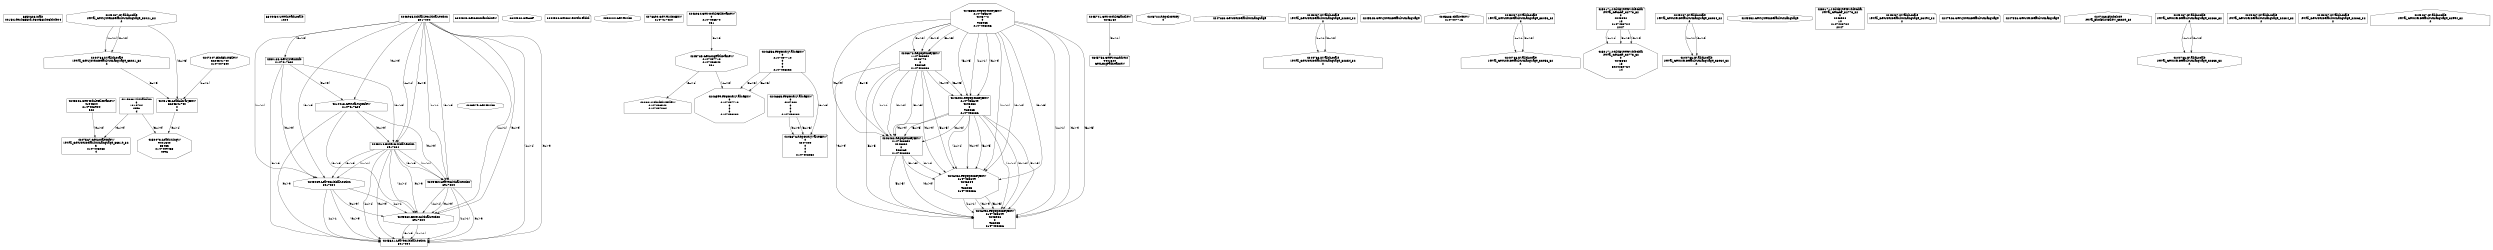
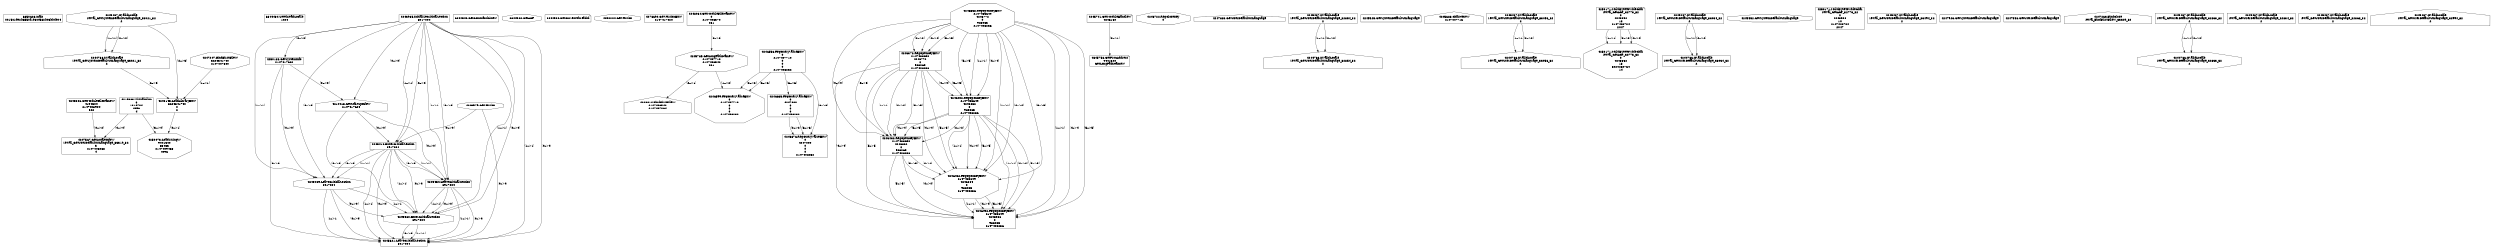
node "4246372.RegOpenKeyExW 1147483650 4246772 0 983065 2147408236": label "4246372.RegOpenKeyExW 1147483650 4246772 0 983065 2147408236" -> "4246372.RegOpenKeyExW 2147483650 4246772 0 983065 2147408236"
edge "4250188.GetSystemInfo 2147417660" -> "4245418.EnterCriticalSection 6917004": now "4243979.GetVersion" -> "4245418.EnterCriticalSection 6917004"
edge "4246556.RegQueryValueExW 0 2147407710 0 0 0 2147408232" -> "4246635.RegQueryValueExW 0 4247000 0 0 0 2147408232": added, label "(6-->6)"
edge "4214413.GetStartupInfoW 2147417624" -> "4245621.LeaveCriticalSection 6917004": now "4243979.GetVersion" -> "4245621.LeaveCriticalSection 6917004"
